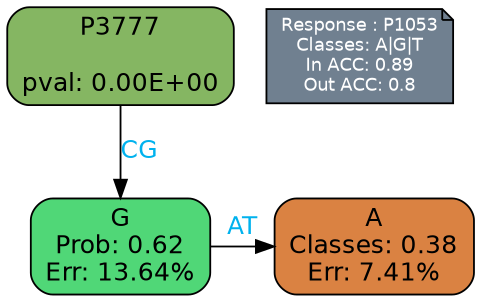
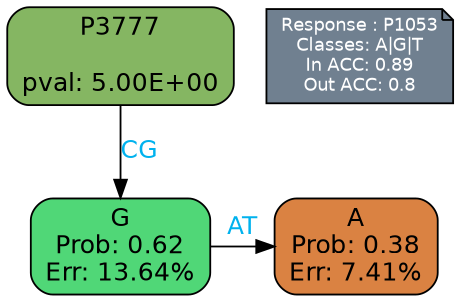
node "P3777 pval: 0.00E+00": label "P3777 pval: 0.00E+00" -> "P3777 pval: 5.00E+00"
node "A Classes: 0.38 Err: 7.41%": label "A Classes: 0.38 Err: 7.41%" -> "A Prob: 0.38 Err: 7.41%"
